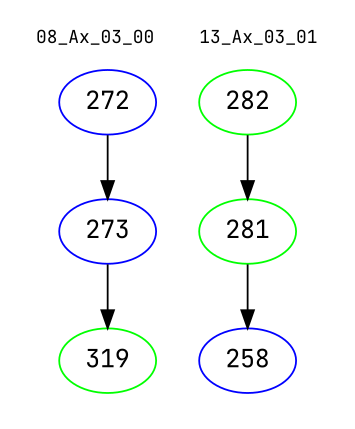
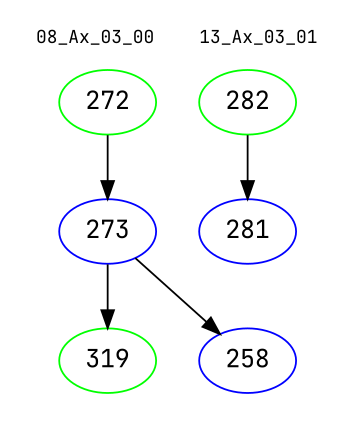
node "272": color blue -> green
node "281": color green -> blue
edge "281" -> "258": now "273" -> "258"
